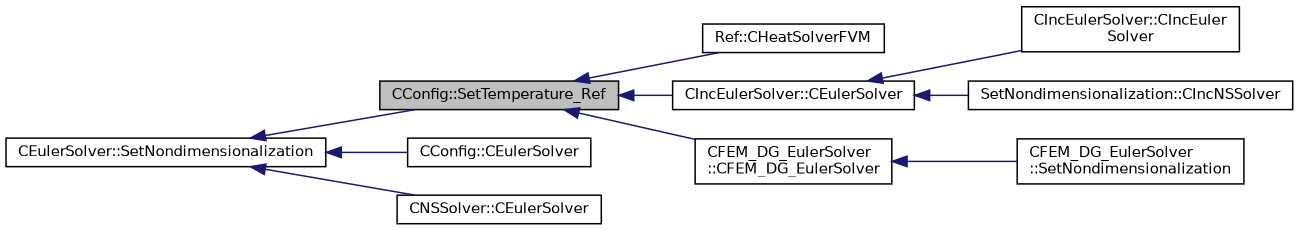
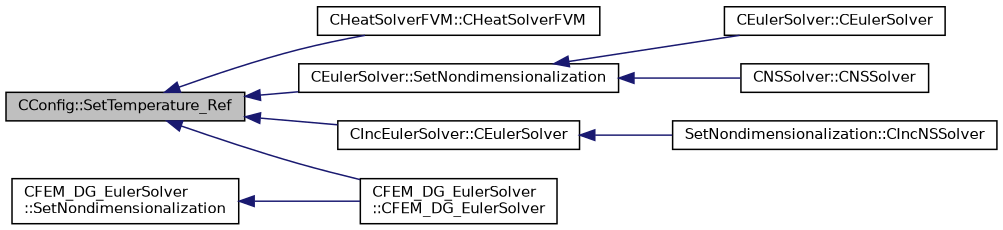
node "CIncEulerSolver::CIncEuler Solver": removed
node "Ref::CHeatSolverFVM": label "Ref::CHeatSolverFVM" -> "CHeatSolverFVM::CHeatSolverFVM"
edge "CConfig::SetTemperature_Ref" -> "CEulerSolver::SetNondimensionalization": reversed
node "CConfig::CEulerSolver": label "CConfig::CEulerSolver" -> "CEulerSolver::CEulerSolver"
edge "CFEM_DG_EulerSolver ::SetNondimensionalization" -> "CFEM_DG_EulerSolver ::CFEM_DG_EulerSolver": reversed
node "CNSSolver::CEulerSolver": label "CNSSolver::CEulerSolver" -> "CNSSolver::CNSSolver"
